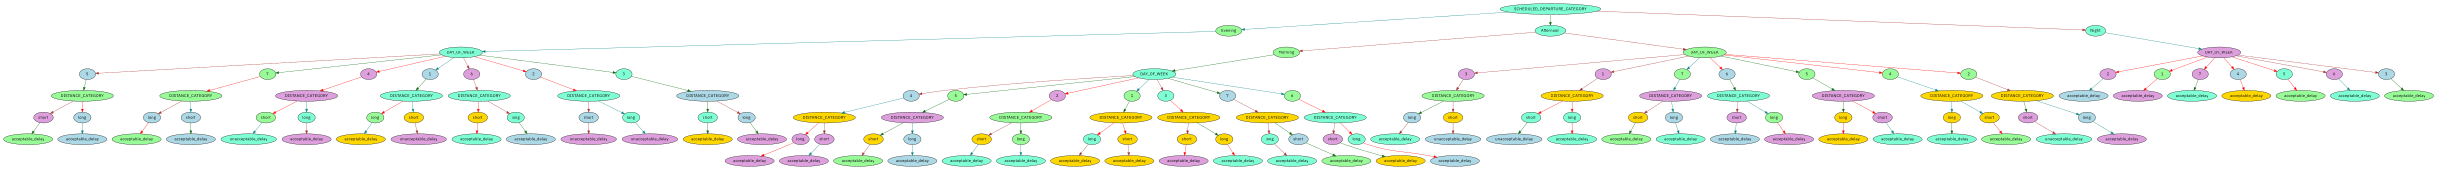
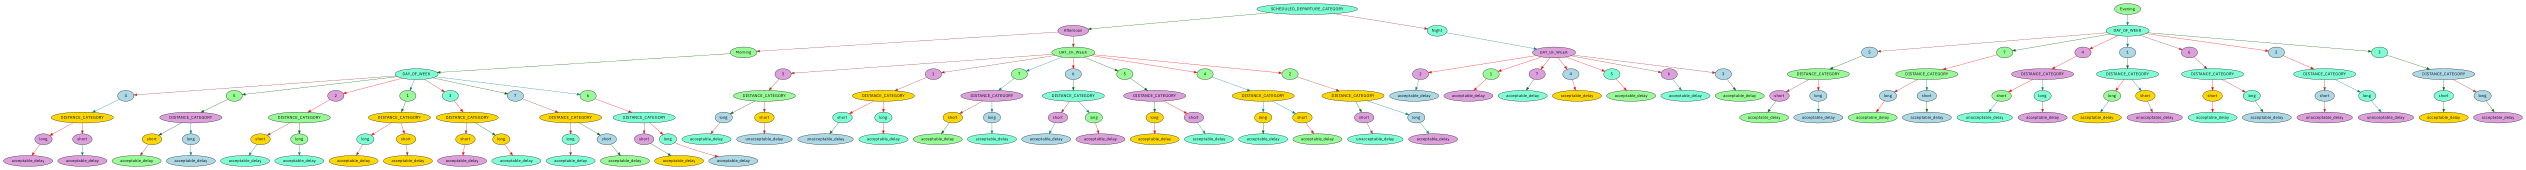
edge "SCHEDULED_DEPARTURE_CATEGORY" -> "Evening": removed
node "Afternoon": fillcolor aquamarine -> plum
